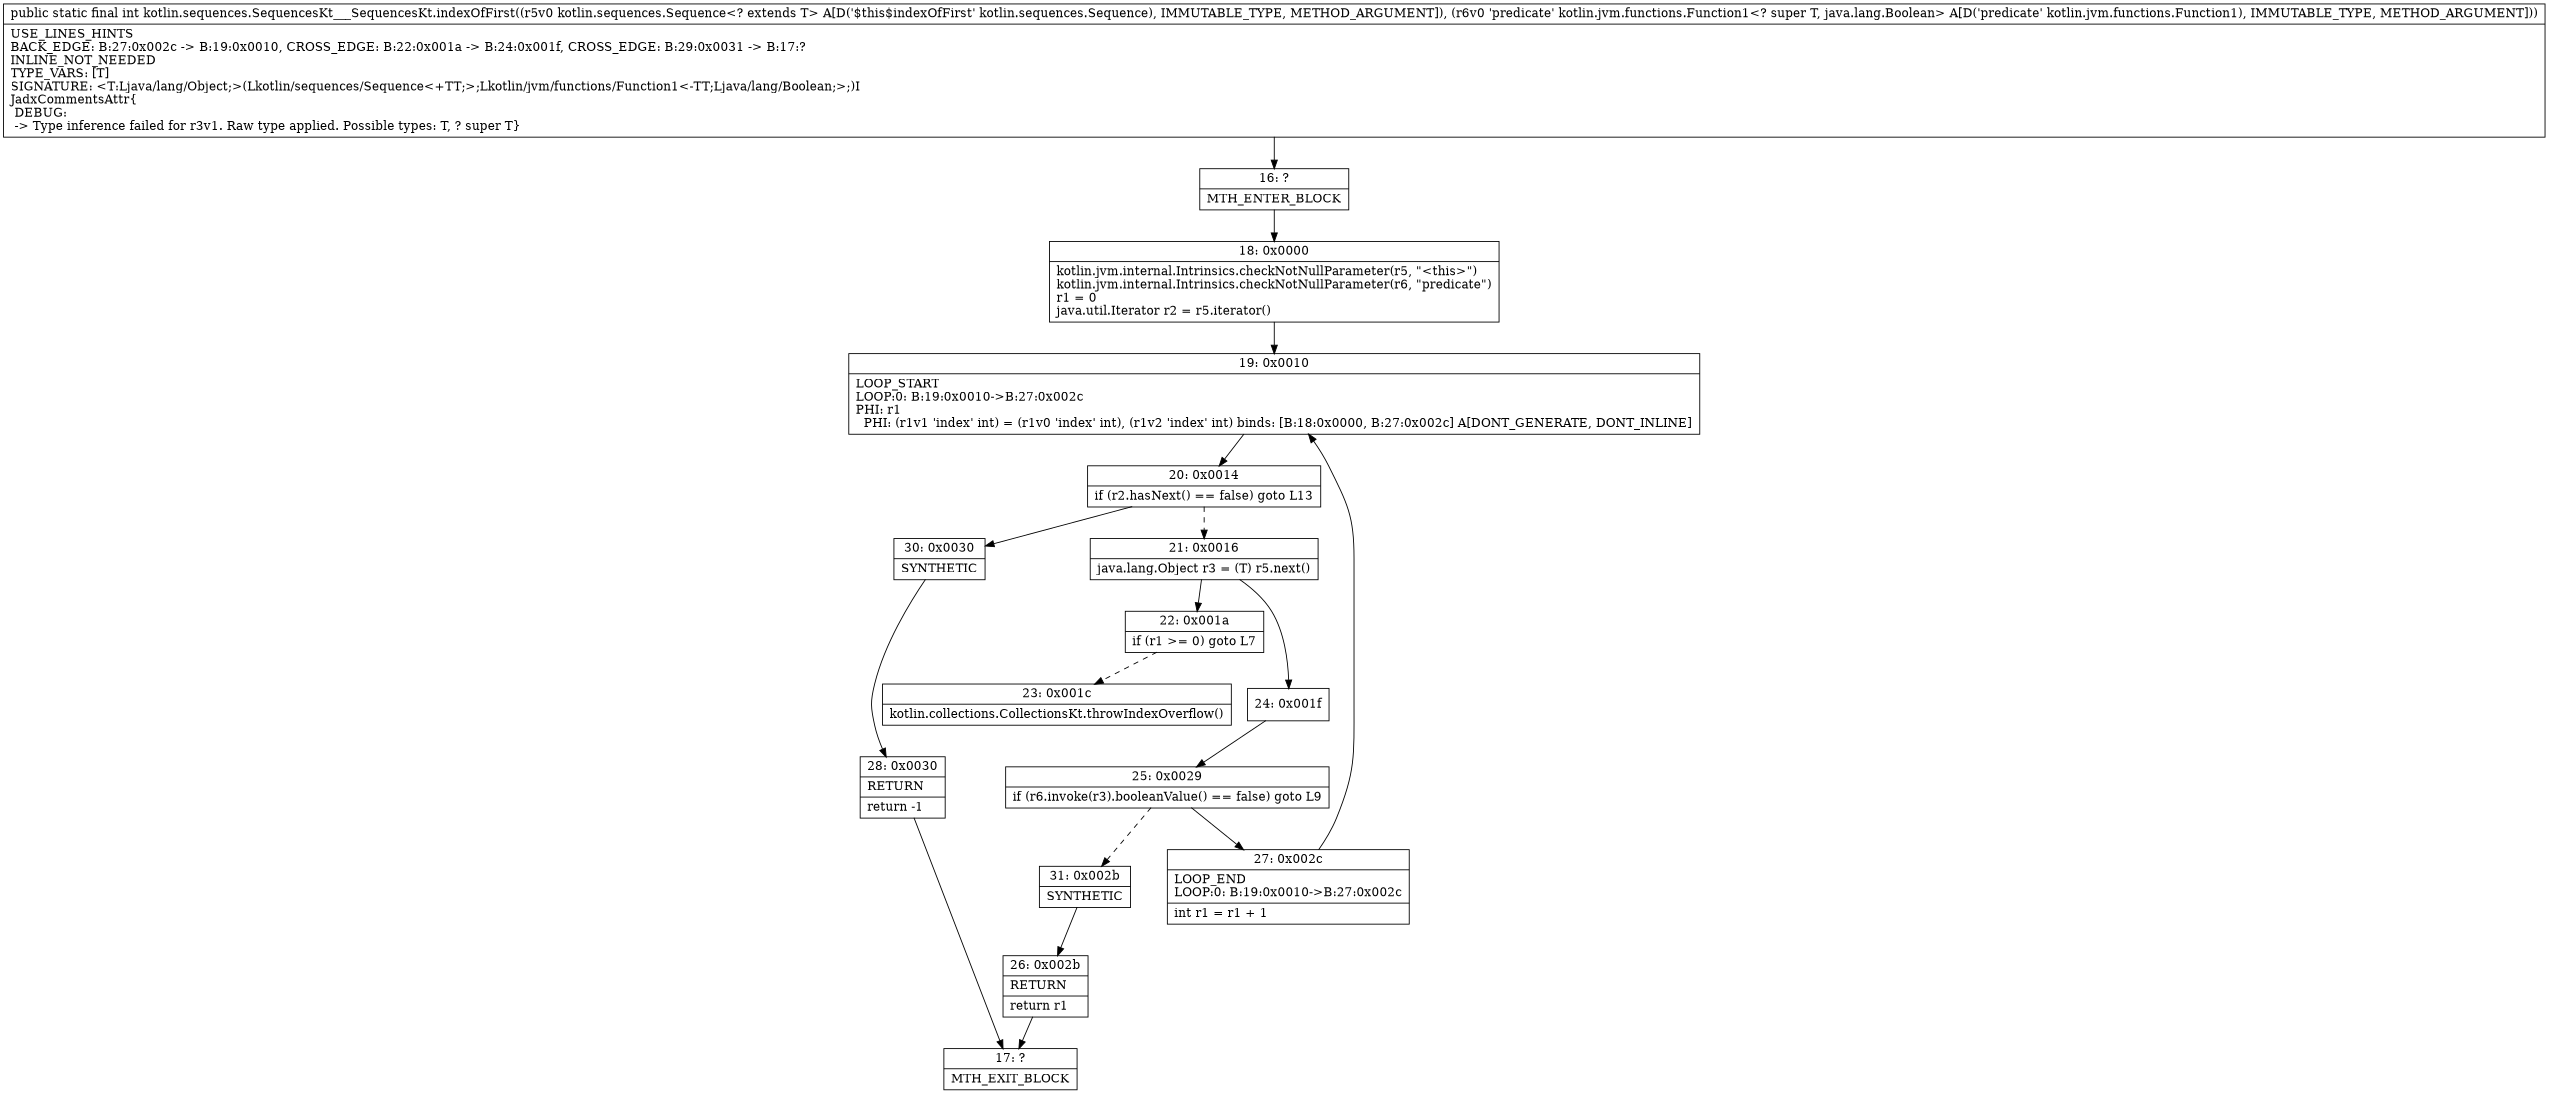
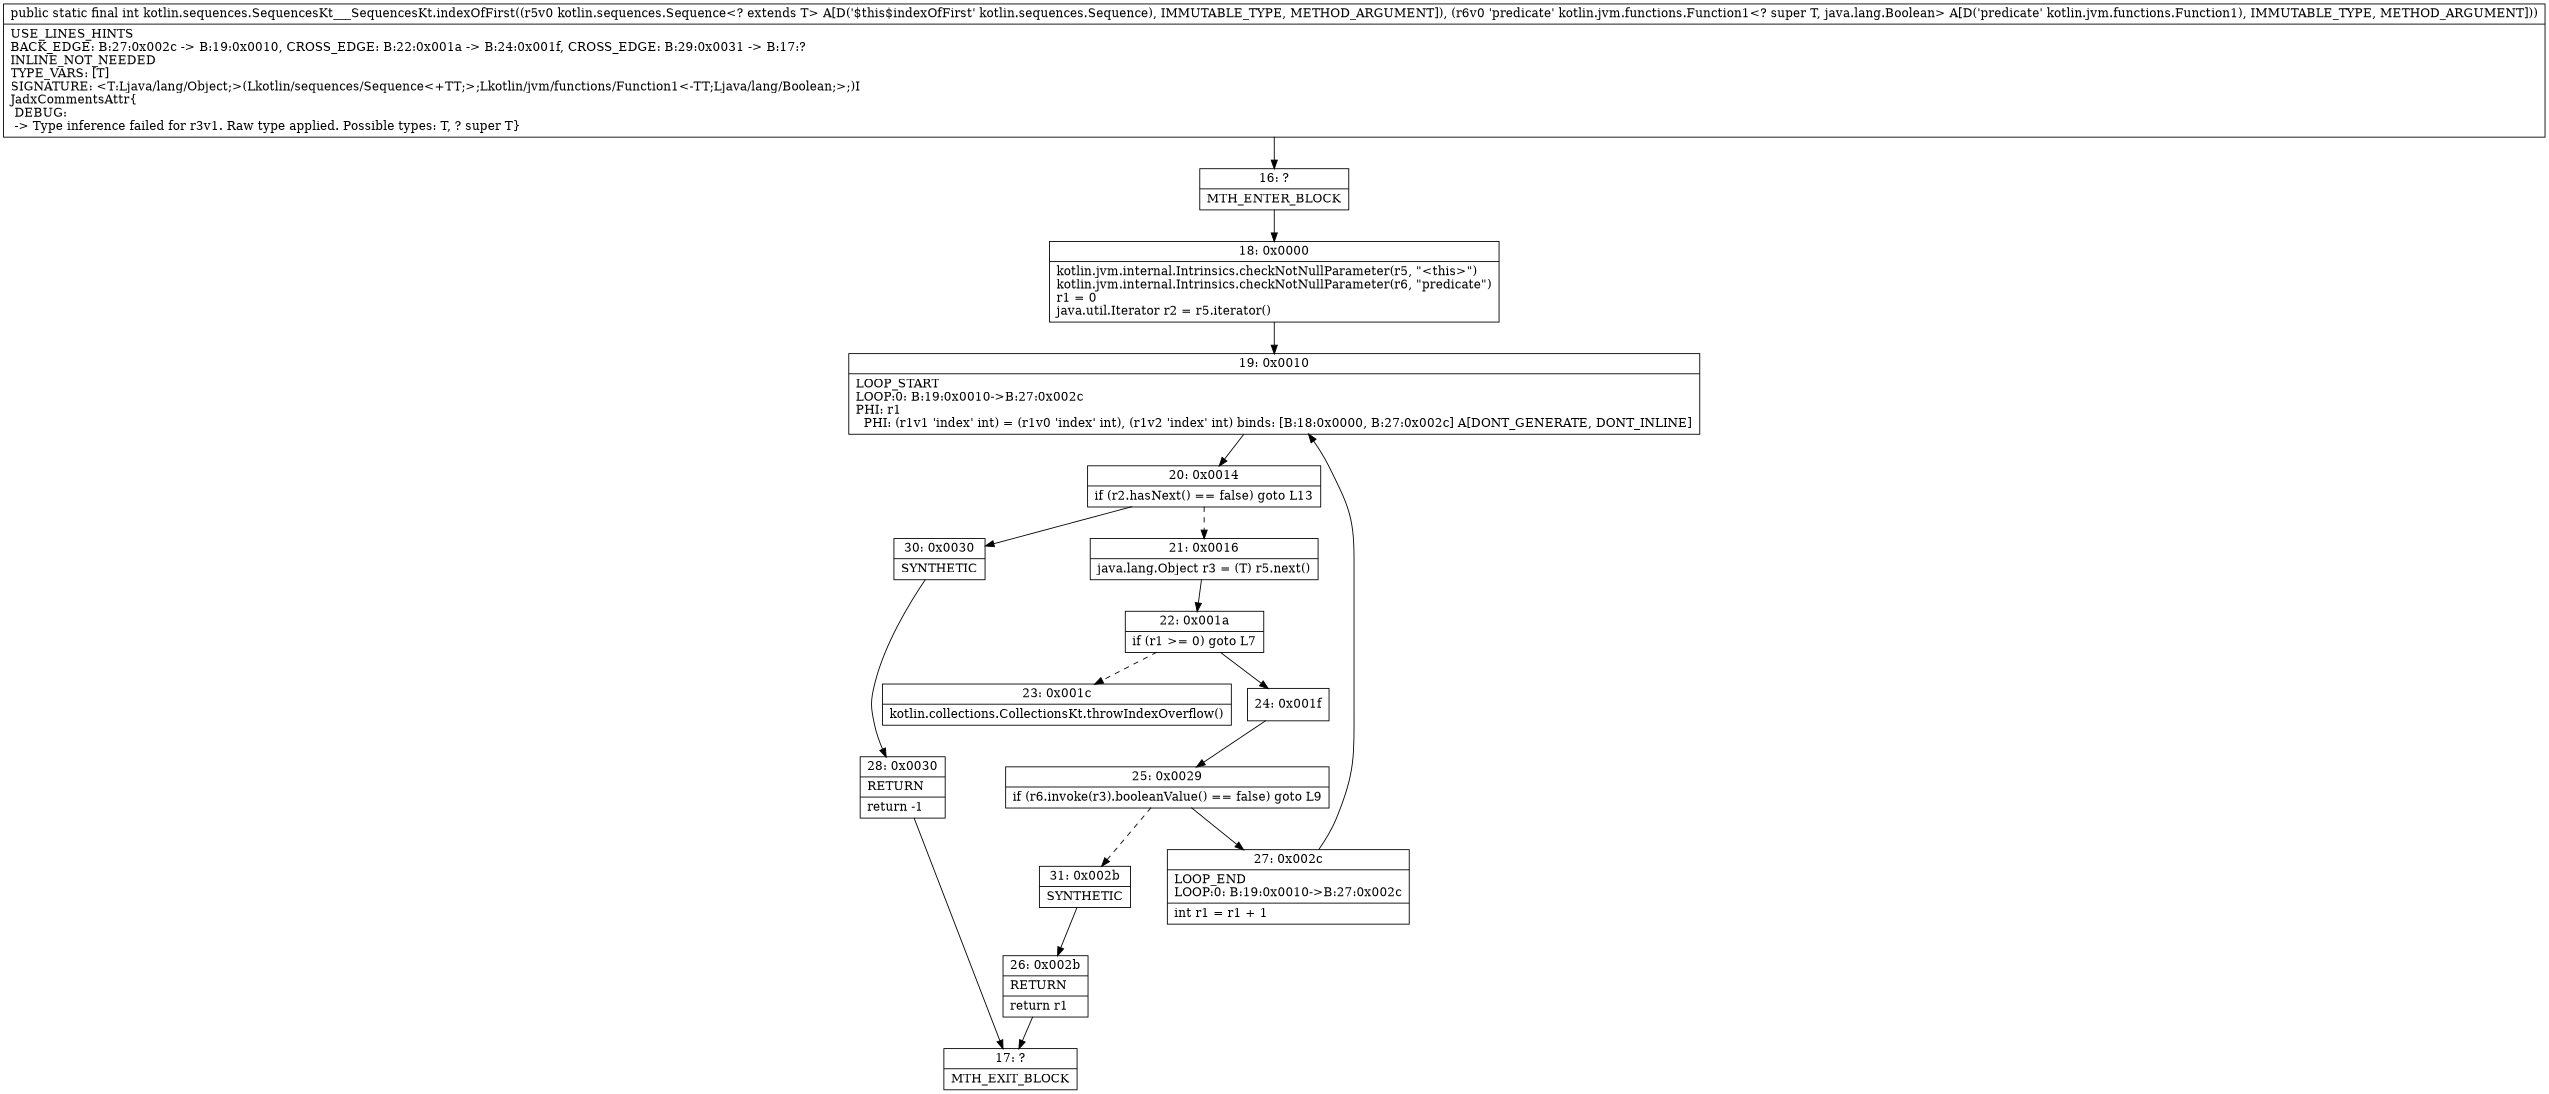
edge "21: 0x0016" -> "24: 0x001f": now "22: 0x001a" -> "24: 0x001f"
